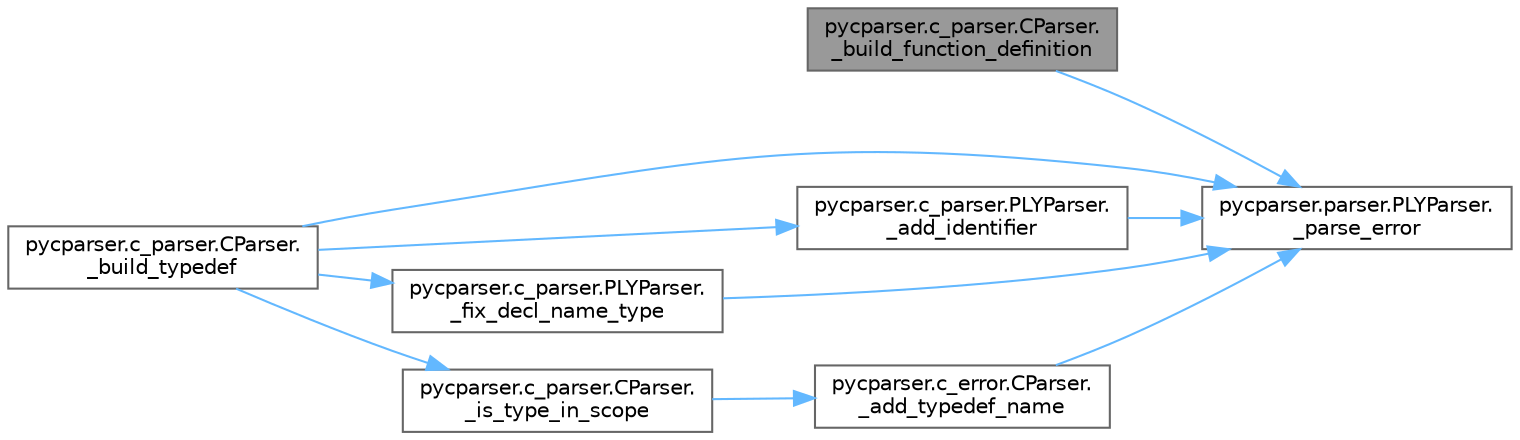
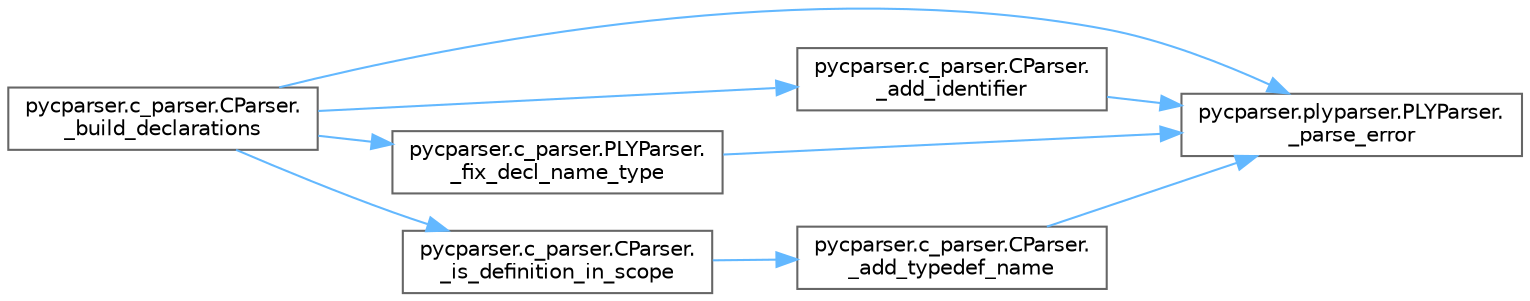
node "pycparser.c_parser.CParser. _build_function_definition": removed
node "pycparser.c_parser.PLYParser. _add_identifier": label "pycparser.c_parser.PLYParser. _add_identifier" -> "pycparser.c_parser.CParser. _add_identifier"
node "pycparser.parser.PLYParser. _parse_error": label "pycparser.parser.PLYParser. _parse_error" -> "pycparser.plyparser.PLYParser. _parse_error"
node "pycparser.c_parser.CParser. _build_typedef": label "pycparser.c_parser.CParser. _build_typedef" -> "pycparser.c_parser.CParser. _build_declarations"
node "pycparser.c_error.CParser. _add_typedef_name": label "pycparser.c_error.CParser. _add_typedef_name" -> "pycparser.c_parser.CParser. _add_typedef_name"
node "pycparser.c_parser.CParser. _is_type_in_scope": label "pycparser.c_parser.CParser. _is_type_in_scope" -> "pycparser.c_parser.CParser. _is_definition_in_scope"
